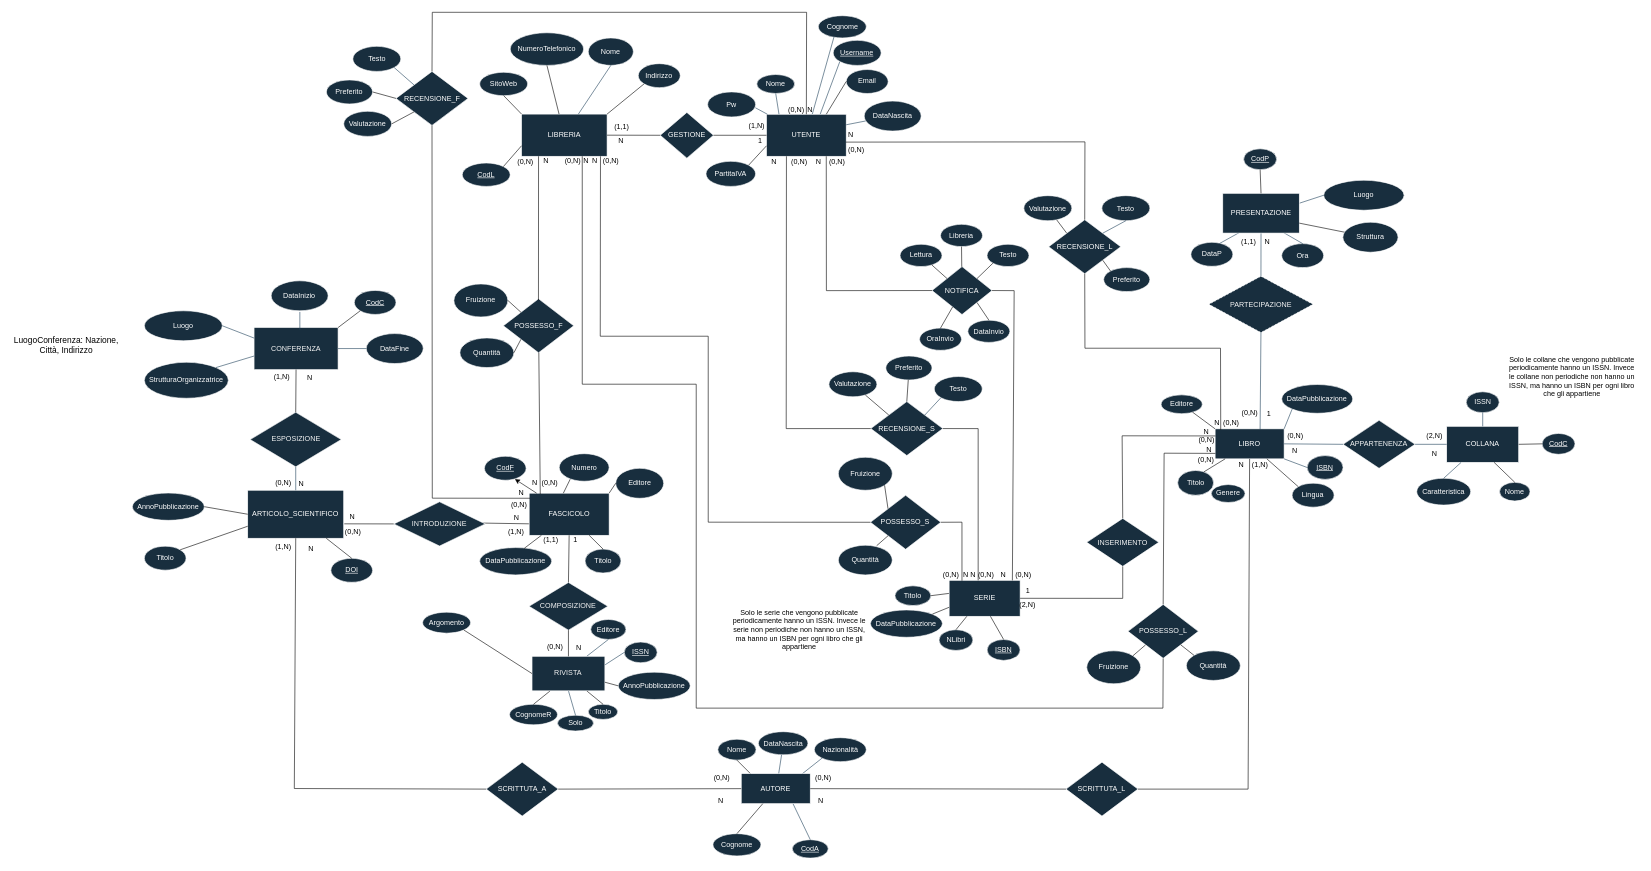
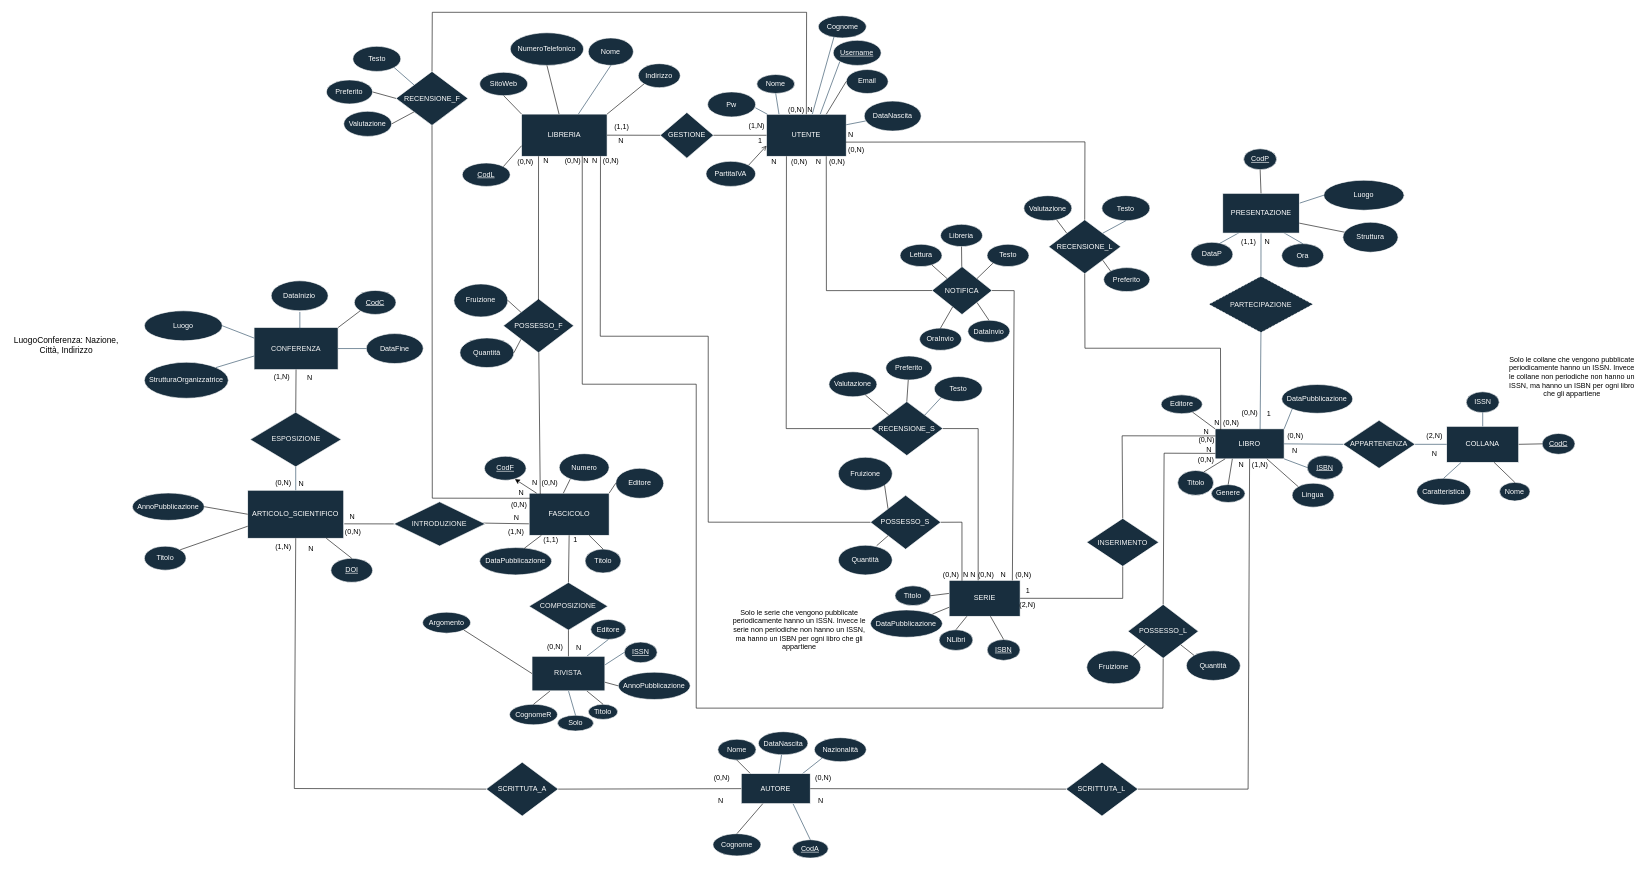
edge "UTENTE" -- "PartitaIVA": arrowhead none -> open
edge "LIBRO" -- "Genere": added
